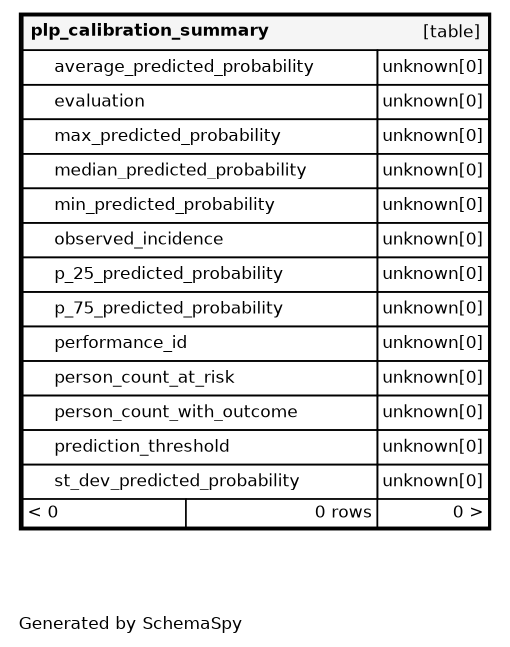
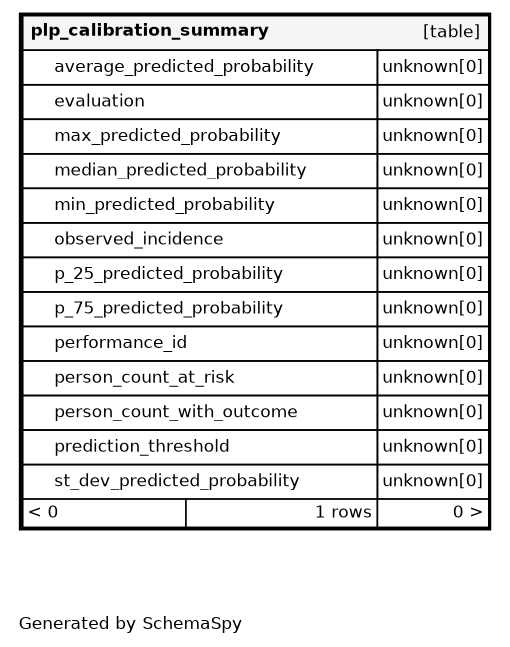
node "plp_calibration_summary": text "0 rows" -> "1 rows"
